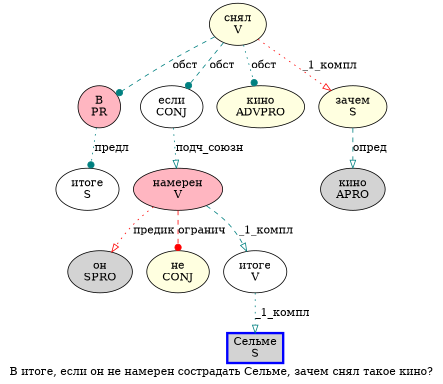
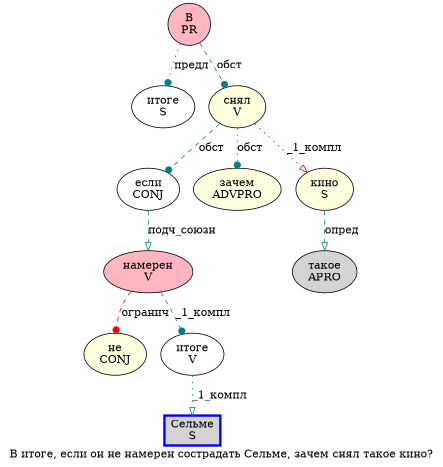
edge "снял V" -> "В PR": reversed
node "кино ADVPRO": label "кино ADVPRO" -> "зачем ADVPRO"
node "зачем S": label "зачем S" -> "кино S"
edge "если CONJ" -> "намерен V": style dotted -> dashed
node "кино APRO": label "кино APRO" -> "такое APRO"
edge "намерен V" -> "итоге V": arrowhead onormal -> dot
node "он SPRO": removed
